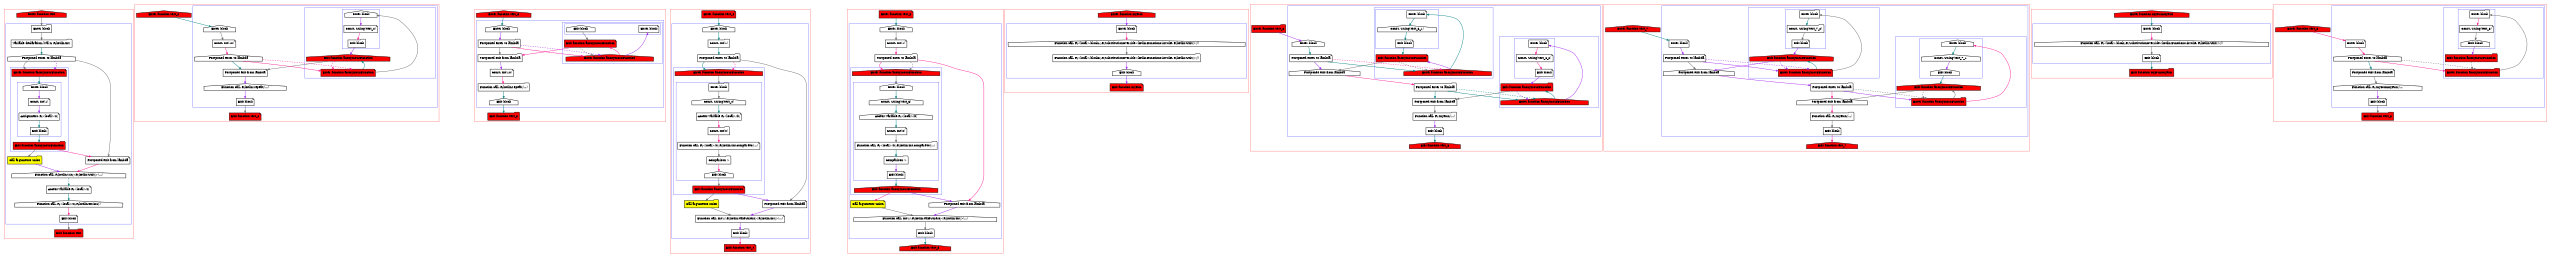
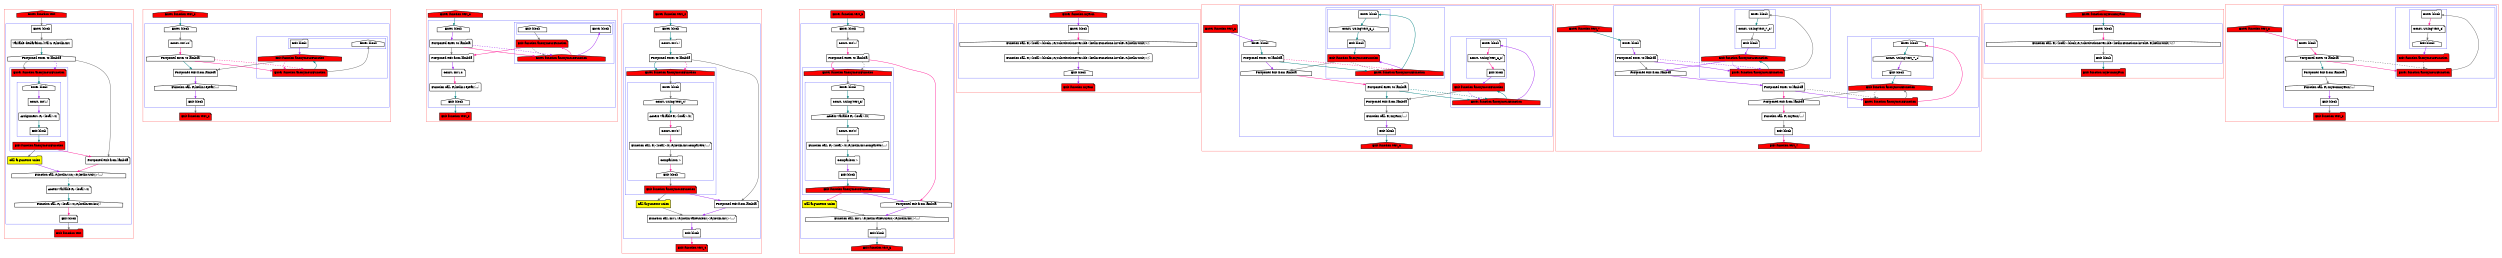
node "Const: String(test_2)": removed
node "Const: String(test_5)": shape house -> note
